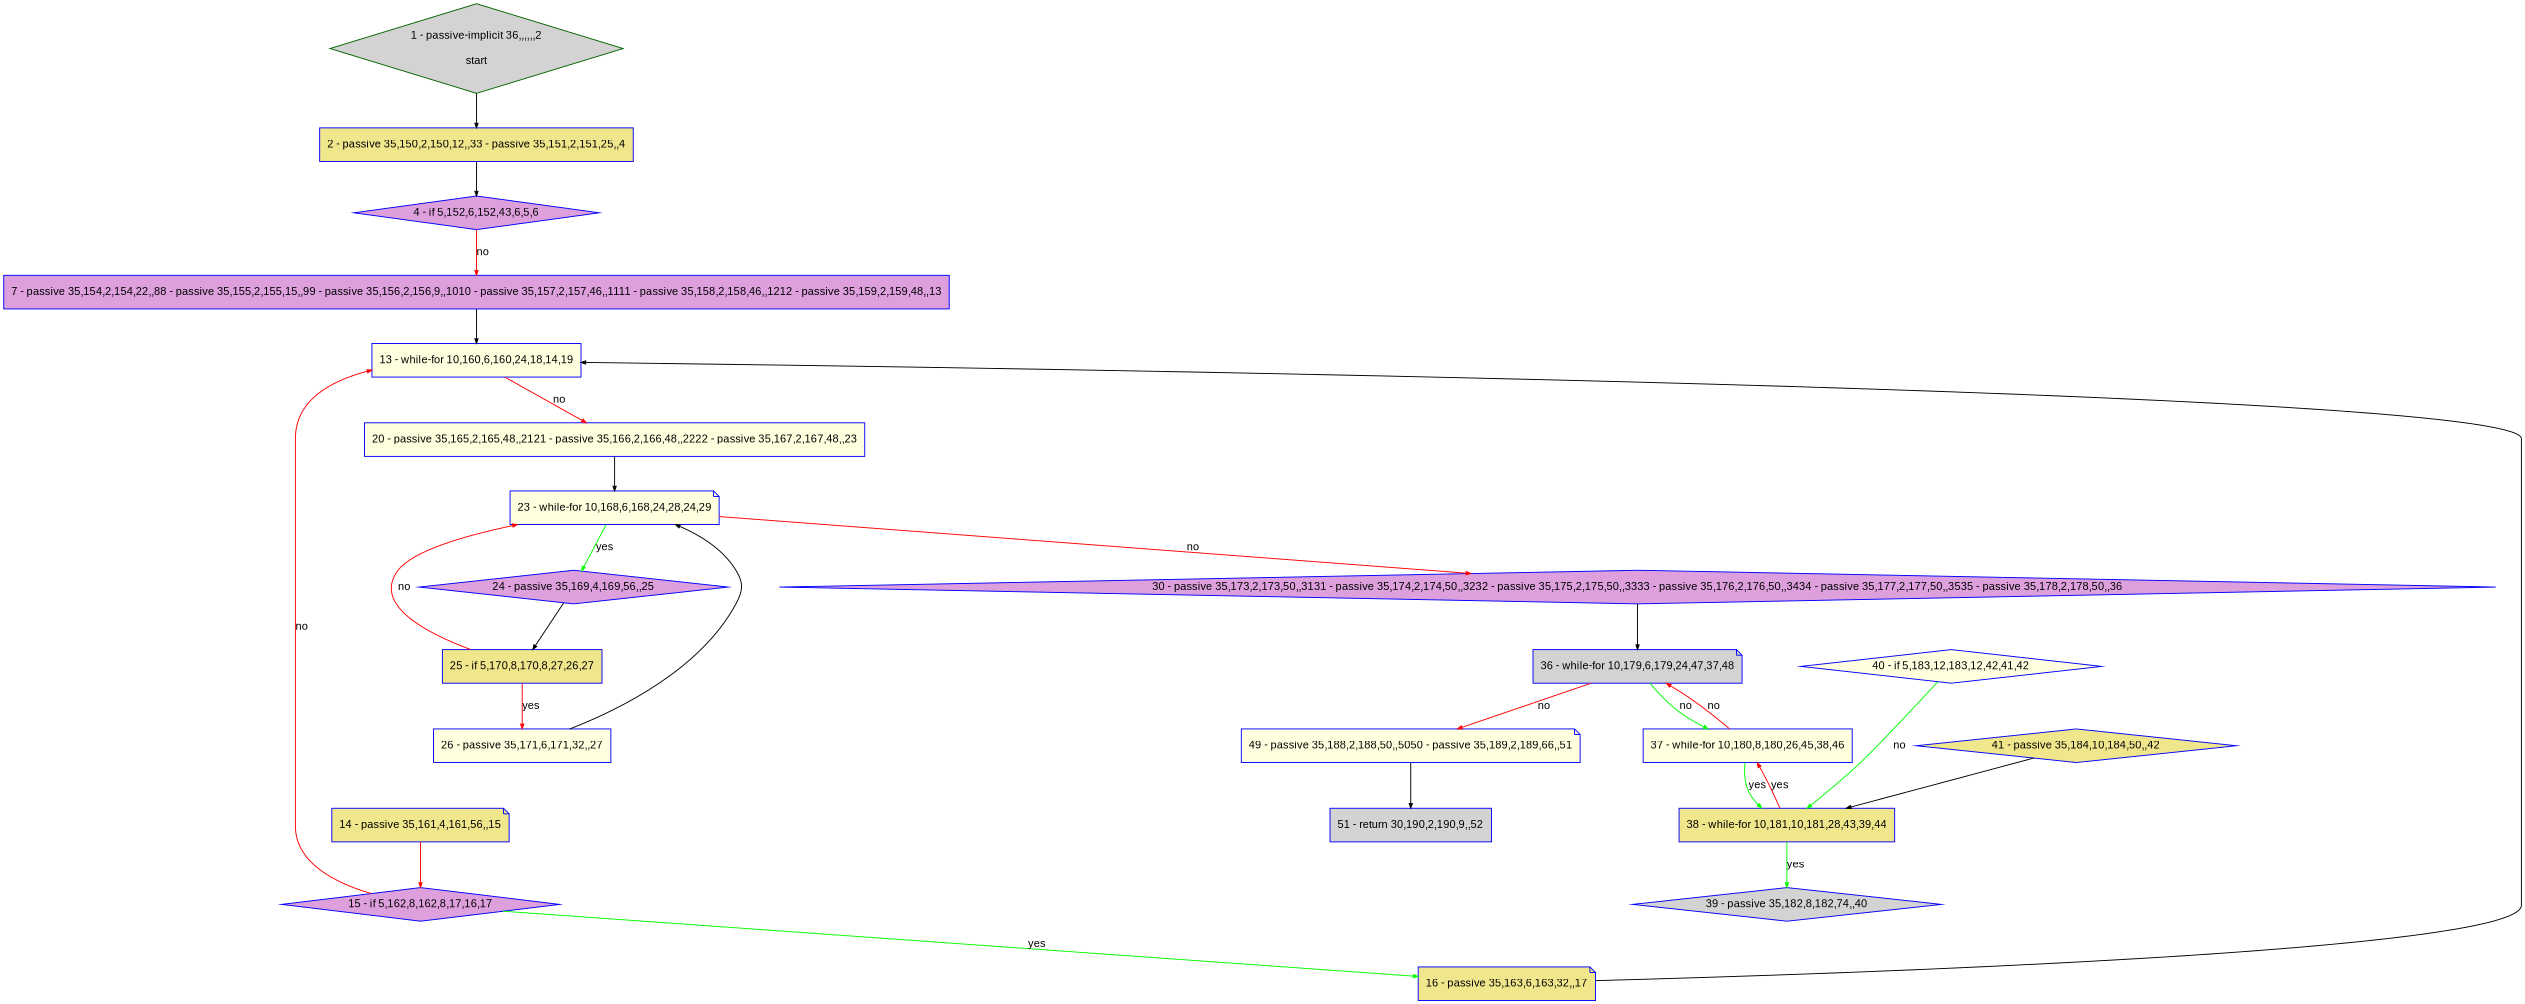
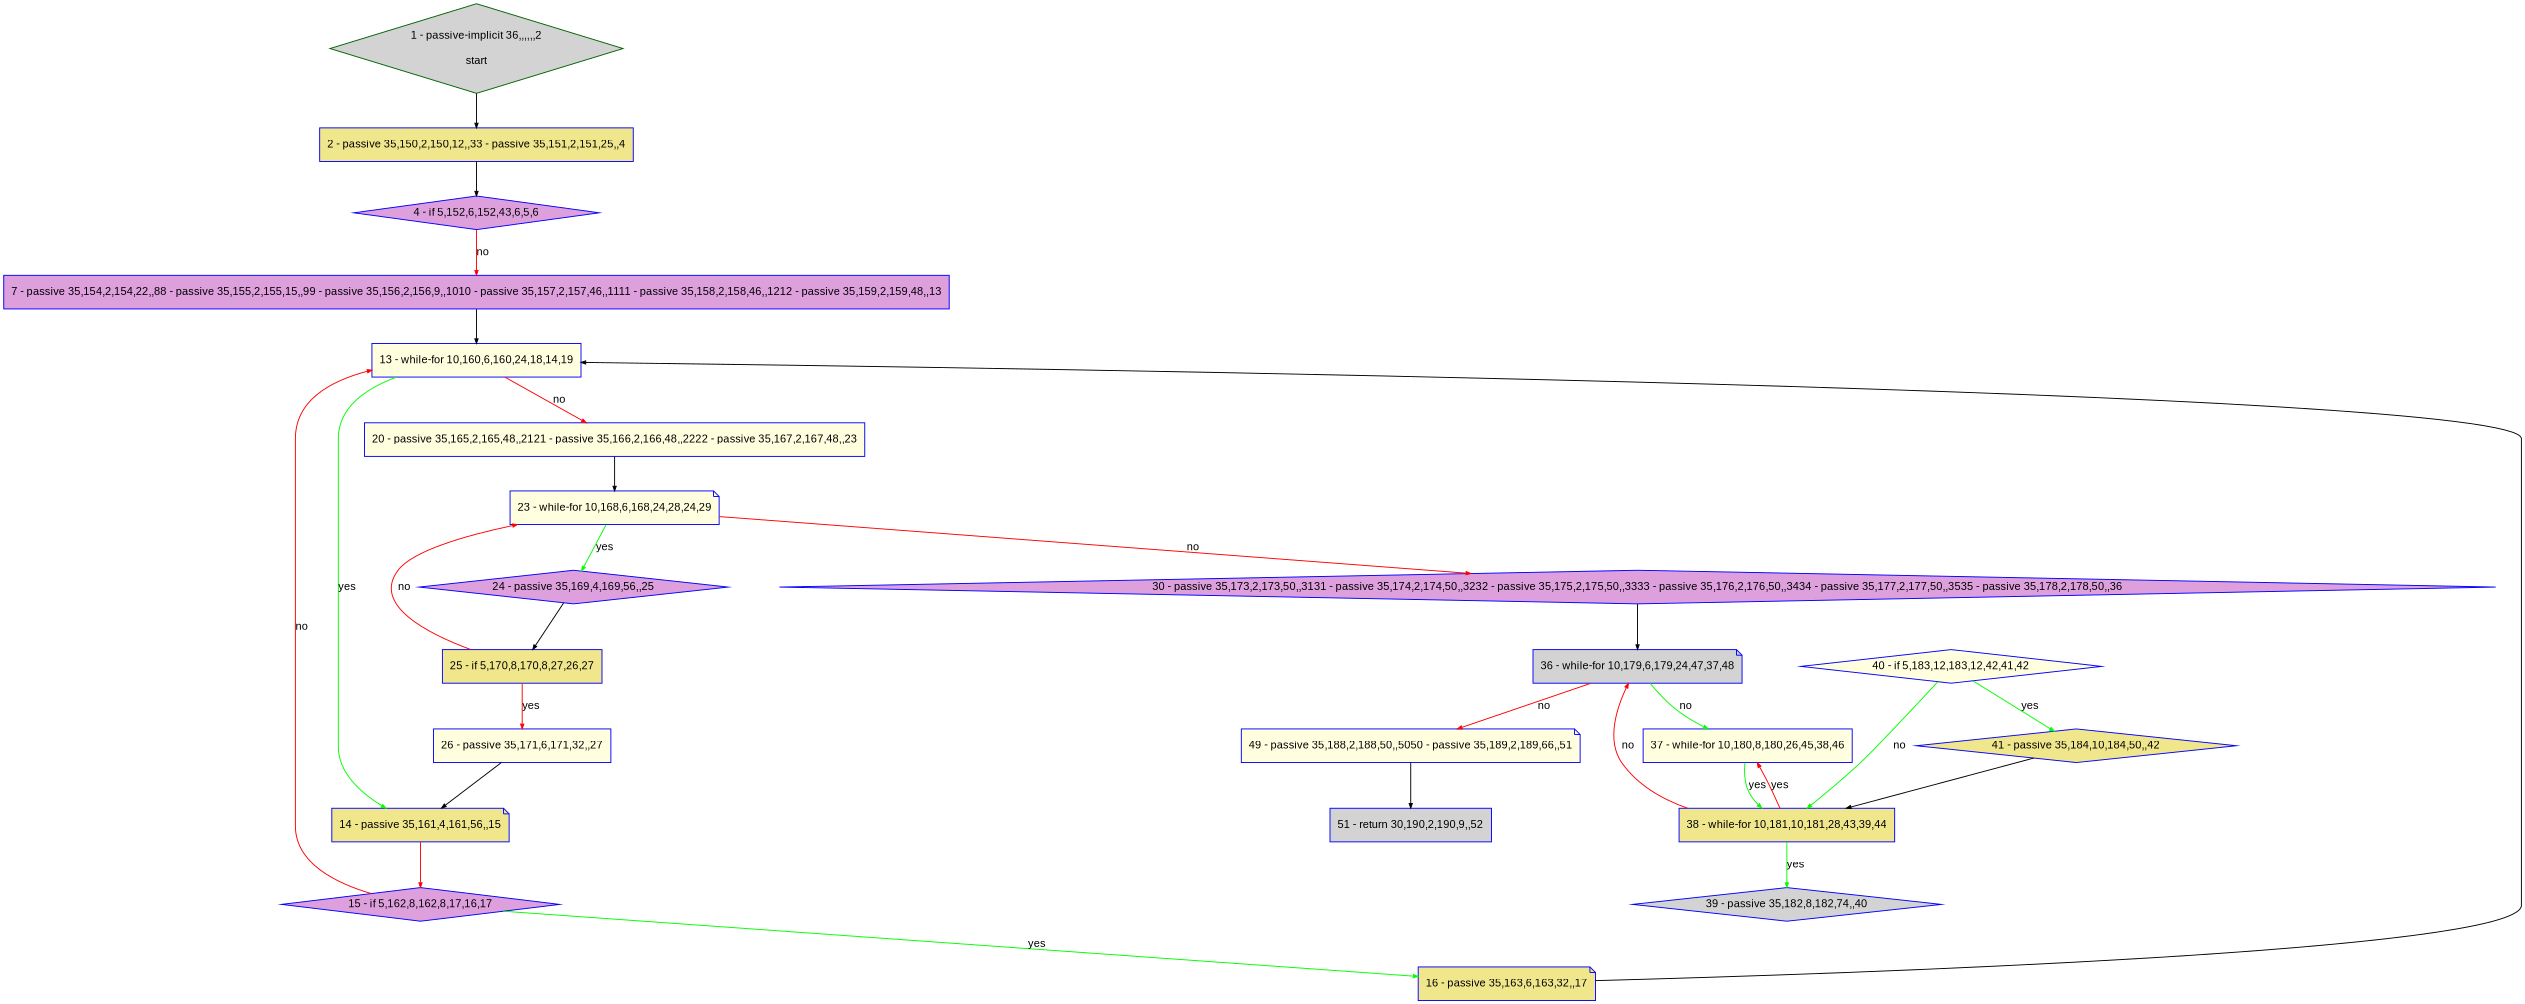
edge "13 - while-for 10,160,6,160,24,18,14,19" -> "14 - passive 35,161,4,161,56,,15": added, label "yes"
edge "26 - passive 35,171,6,171,32,,27" -> "23 - while-for 10,168,6,168,24,28,24,29": now "26 - passive 35,171,6,171,32,,27" -> "14 - passive 35,161,4,161,56,,15"
edge "40 - if 5,183,12,183,12,42,41,42" -> "41 - passive 35,184,10,184,50,,42": added, label "yes"
edge "37 - while-for 10,180,8,180,26,45,38,46" -> "36 - while-for 10,179,6,179,24,47,37,48": now "38 - while-for 10,181,10,181,28,43,39,44" -> "36 - while-for 10,179,6,179,24,47,37,48"
